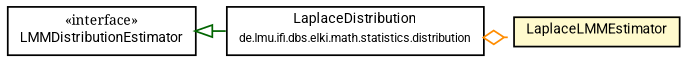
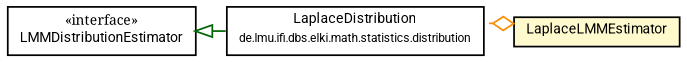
edge "LaplaceLMMEstimator" -> "LaplaceDistribution": reversed
